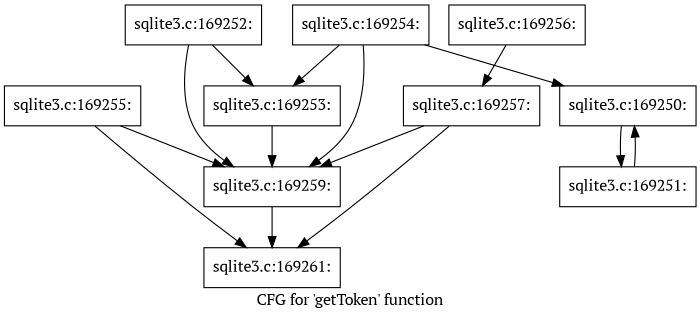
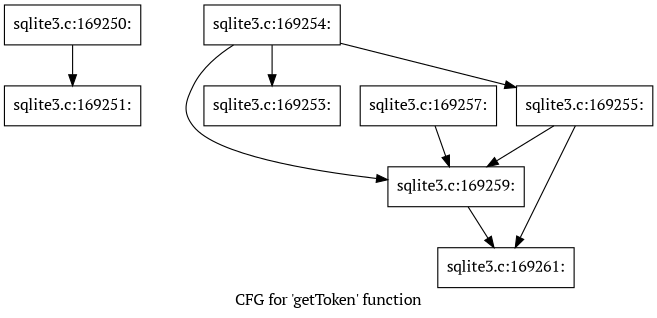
node "sqlite3.c:169252:": removed
node "sqlite3.c:169256:": removed
edge "sqlite3.c:169254:" -> "sqlite3.c:169250:": now "sqlite3.c:169254:" -> "sqlite3.c:169255:"
edge "sqlite3.c:169253:" -> "sqlite3.c:169259:": removed
edge "sqlite3.c:169251:" -> "sqlite3.c:169250:": removed
edge "sqlite3.c:169257:" -> "sqlite3.c:169261:": removed
